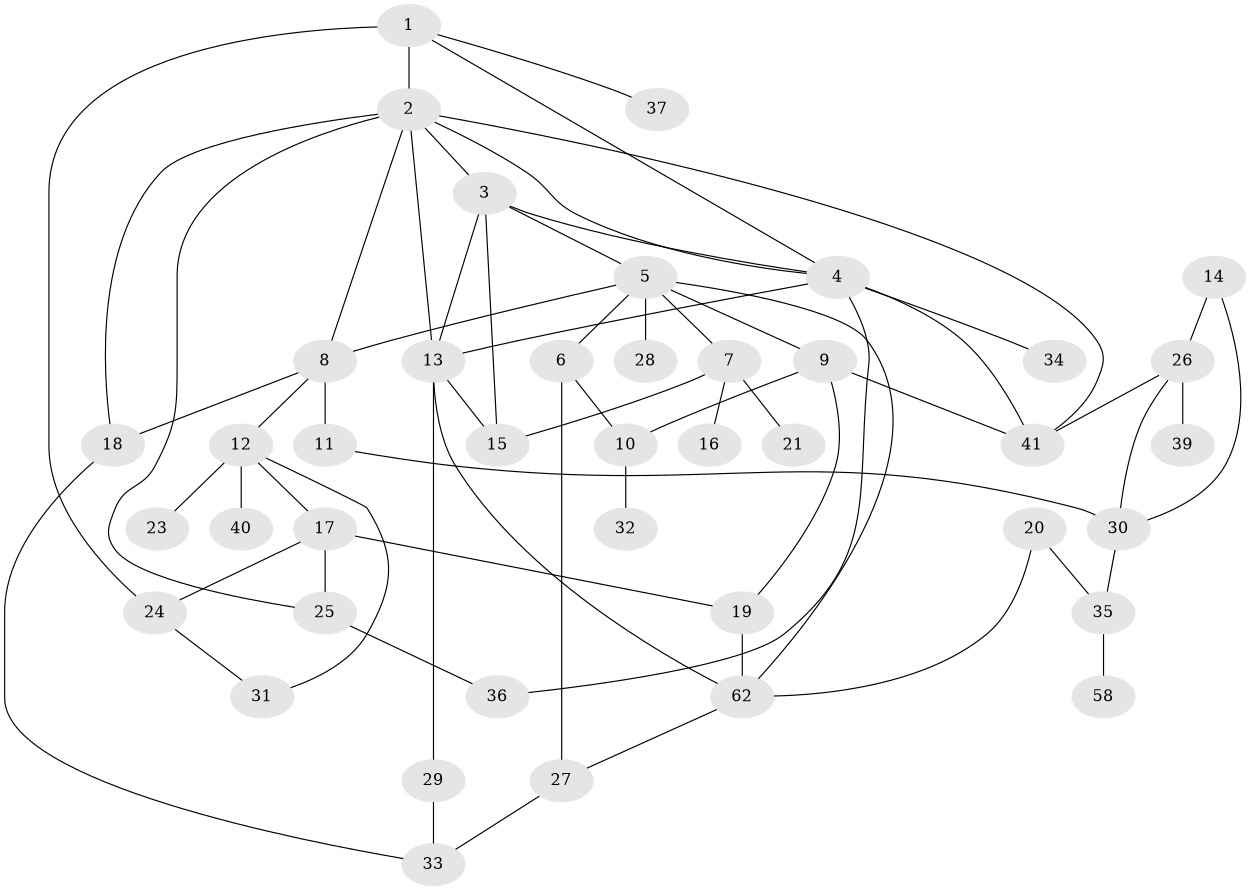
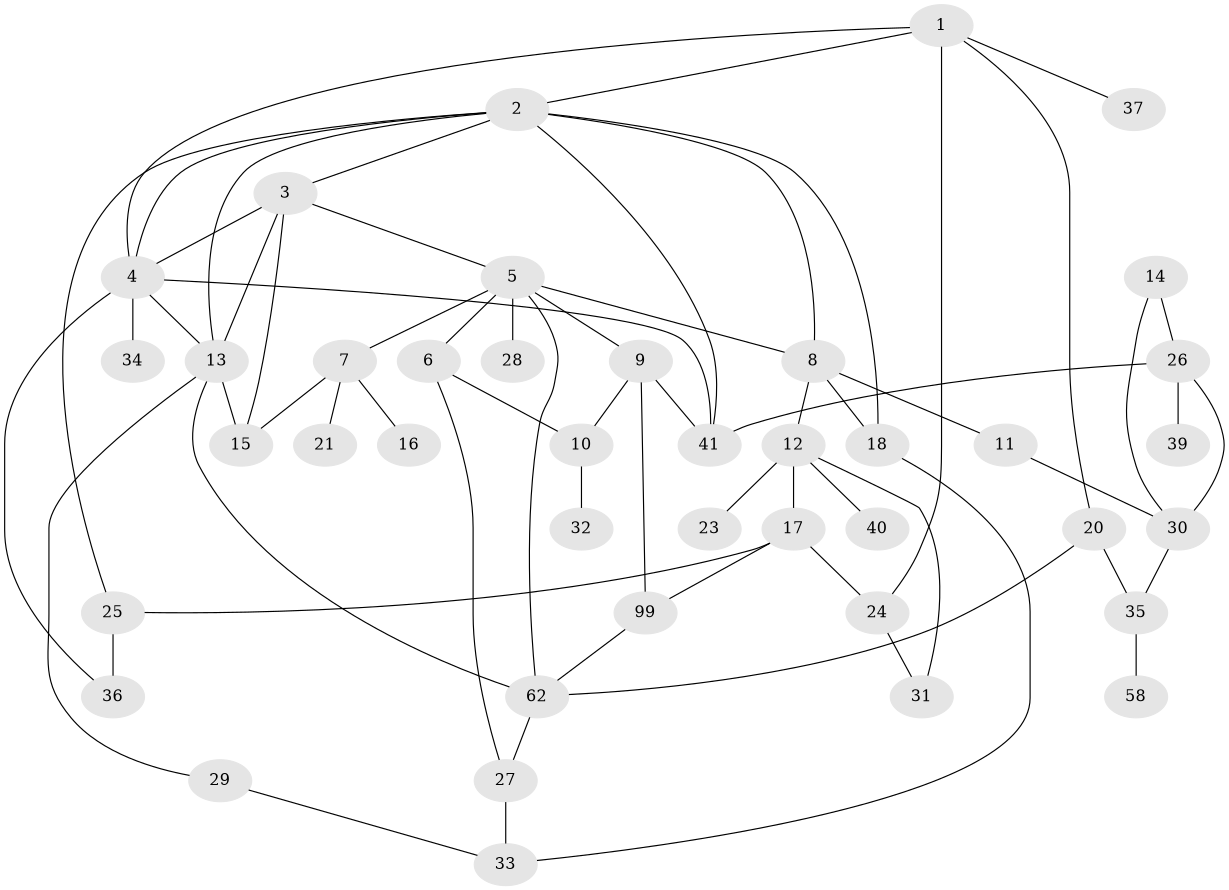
edge "1" -- "20": added
node "19": label "19" -> "99"
